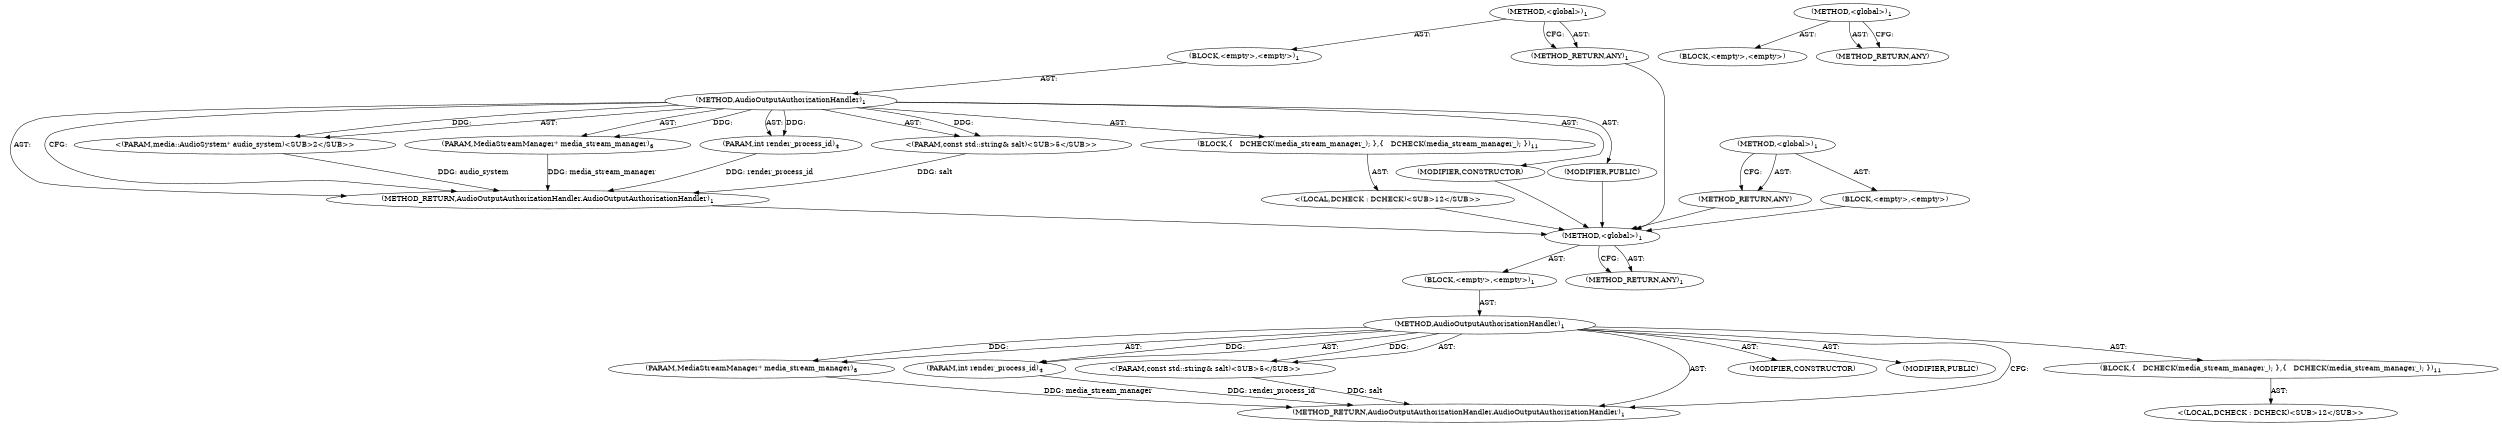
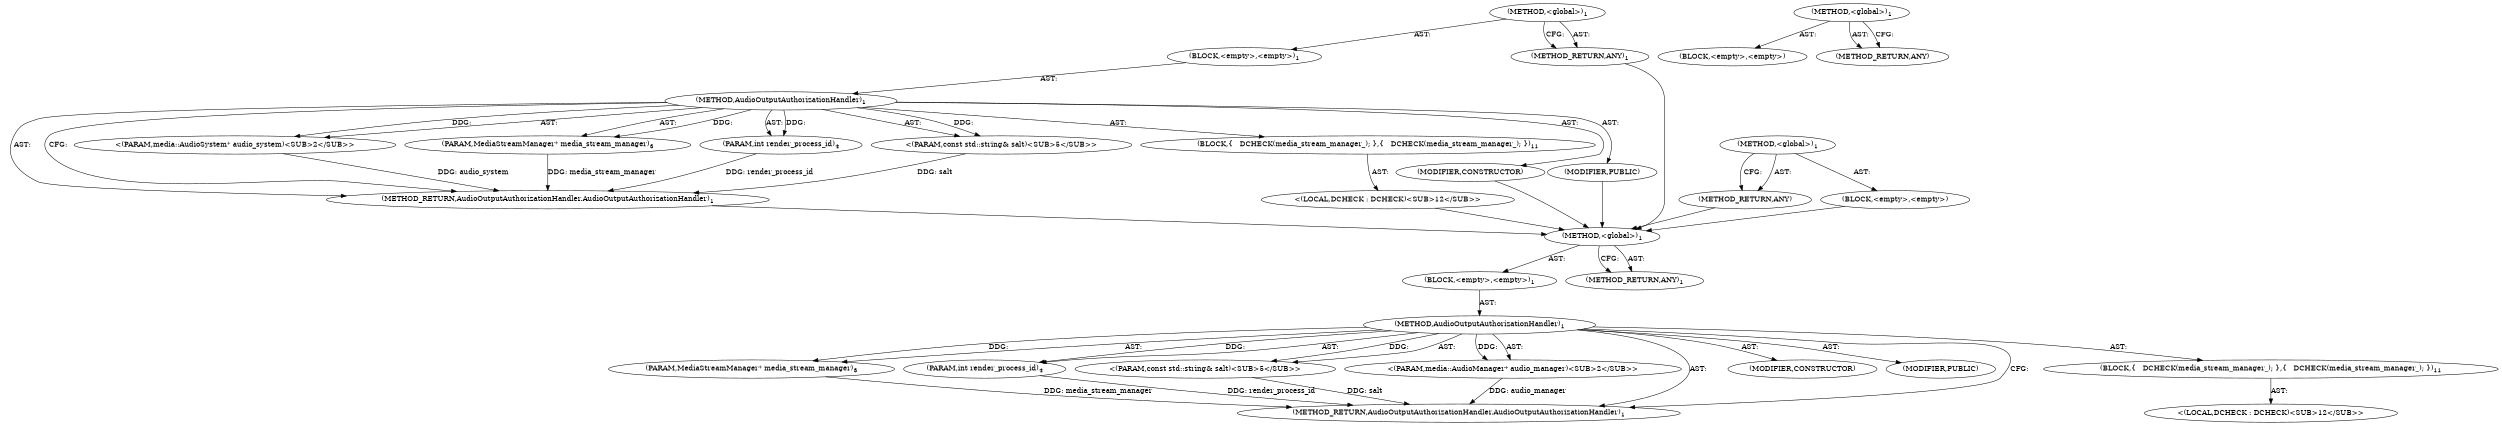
node "<(PARAM,media::AudioManager* audio_manager)<SUB>2</SUB>>": added
